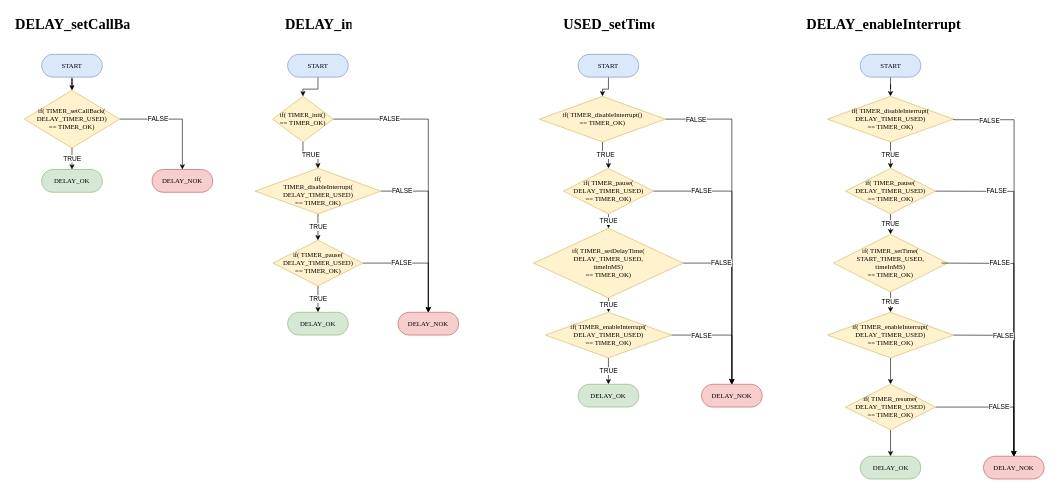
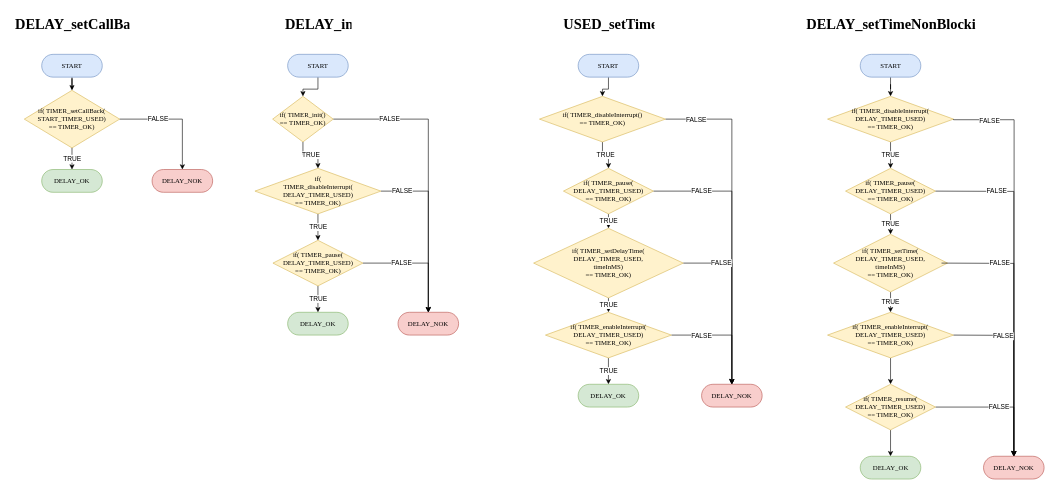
node "DELAY_enableInterrupt": label "DELAY_enableInterrupt" -> "DELAY_setTimeNonBlocking"
node "if( TIMER_setCallBack( DELAY_TIMER_USED) == TIMER_OK)": label "if( TIMER_setCallBack( DELAY_TIMER_USED) == TIMER_OK)" -> "if( TIMER_setCallBack( START_TIMER_USED) == TIMER_OK)"
node "if( TIMER_setTime( START_TIMER_USED, timeInMS) == TIMER_OK)": label "if( TIMER_setTime( START_TIMER_USED, timeInMS) == TIMER_OK)" -> "if( TIMER_setTime( DELAY_TIMER_USED, timeInMS) == TIMER_OK)"
